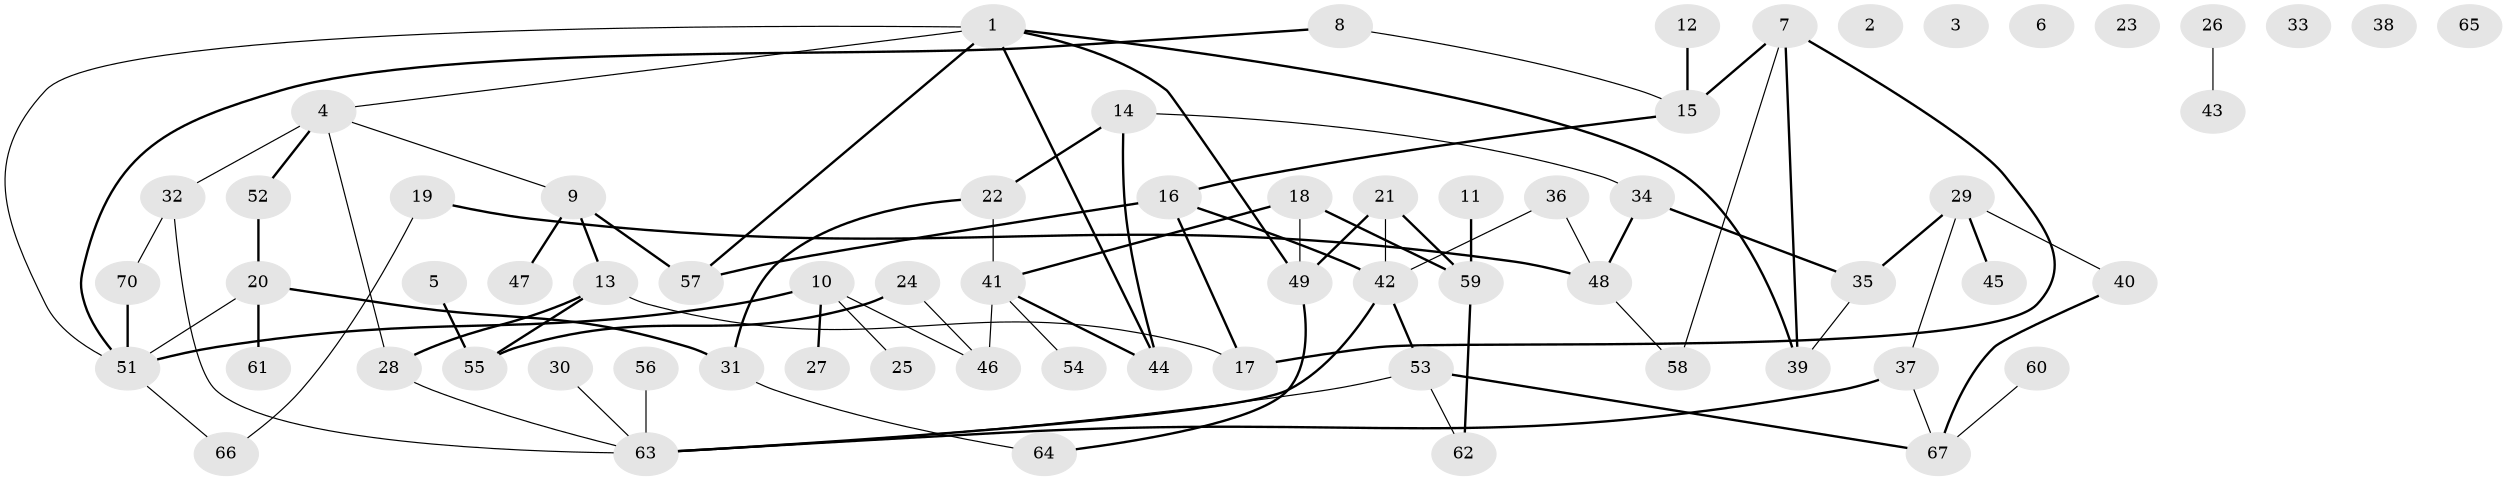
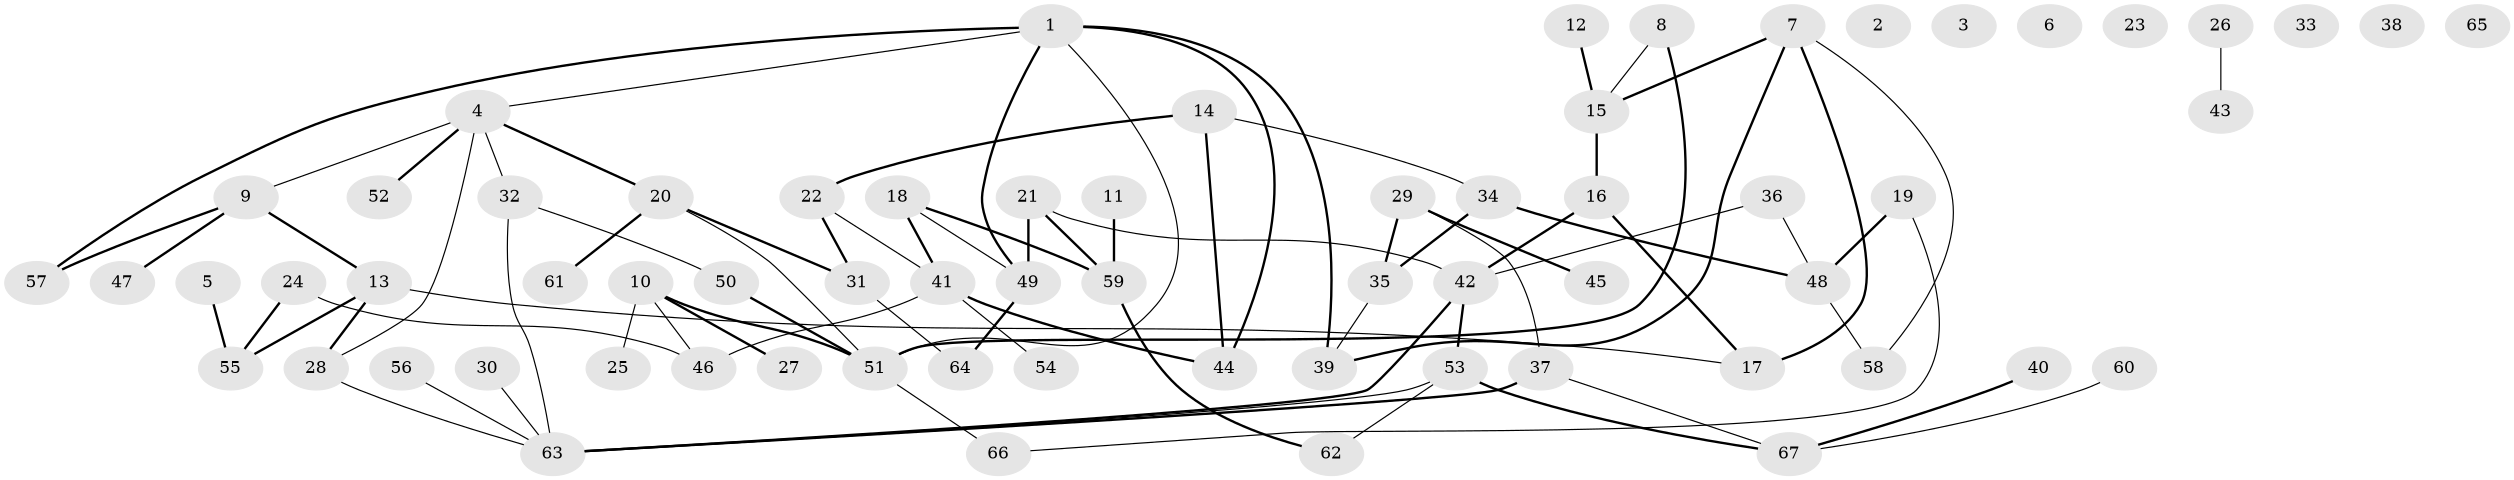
edge "16" -- "57": removed
edge "29" -- "40": removed
edge "52" -- "20": now "4" -- "20"
node "70": label "70" -> "50"
